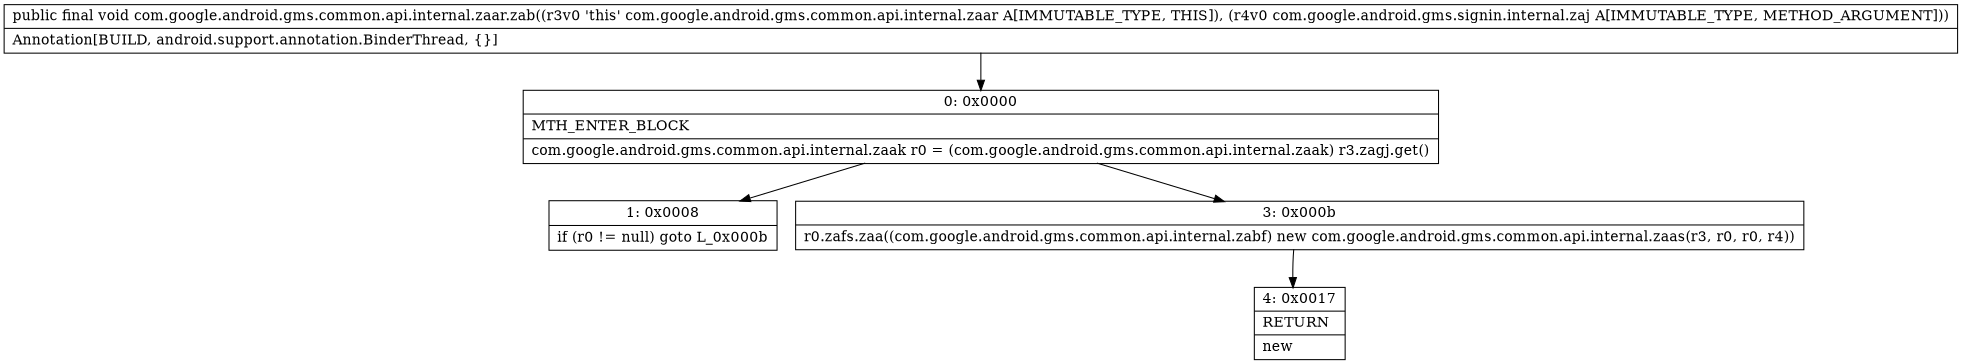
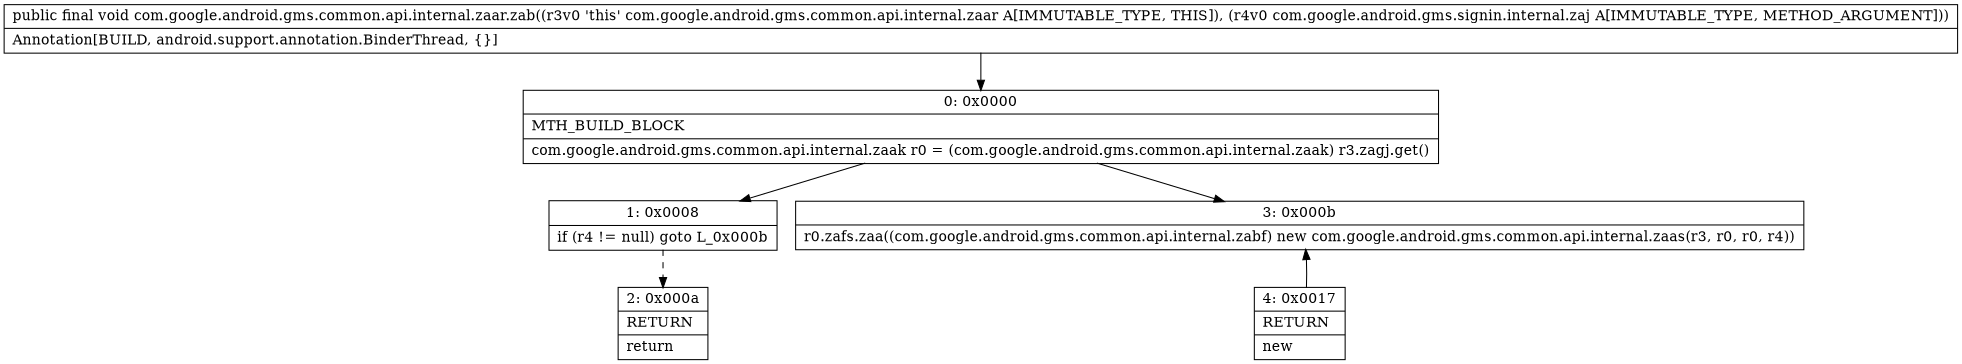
node "0: 0x0000": text "MTH_ENTER_BLOCK" -> "MTH_BUILD_BLOCK"
node "1: 0x0008": text "if (r0 != null) goto L_0x000b" -> "if (r4 != null) goto L_0x000b"
edge "3: 0x000b" -> "4: 0x0017": reversed
node "2: 0x000a": added
